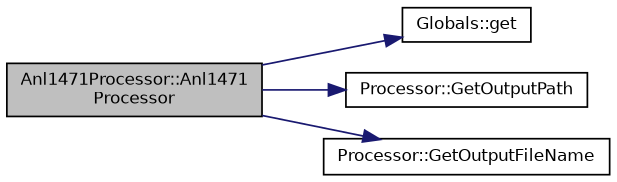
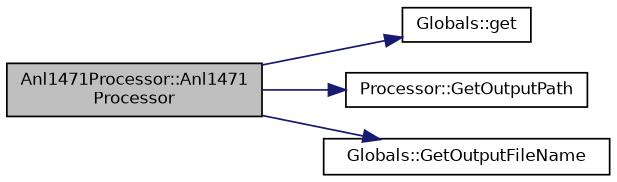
node "Processor::GetOutputFileName": label "Processor::GetOutputFileName" -> "Globals::GetOutputFileName"
